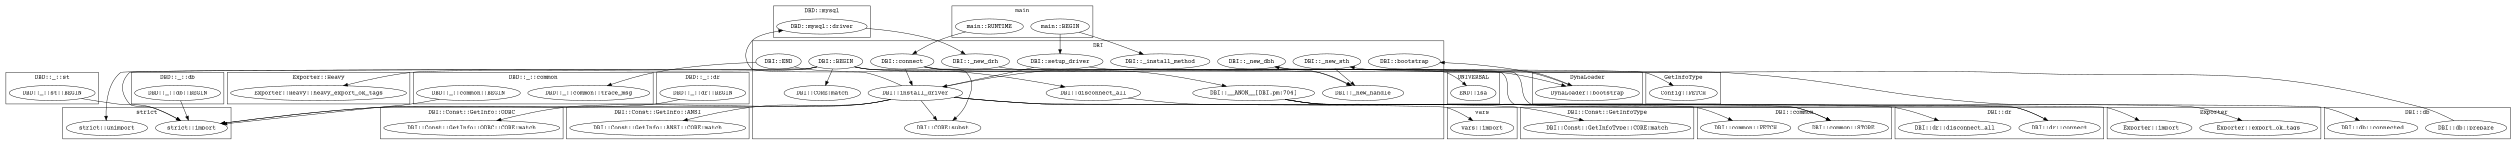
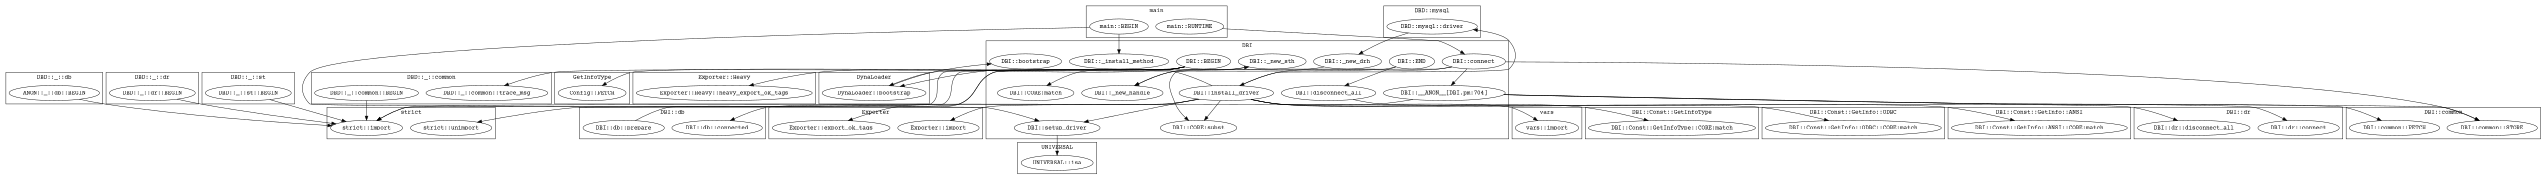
node "DBI::_new_dbh": removed
edge "DBI::setup_driver" -> "DBI::install_driver": reversed
node "DBD::_::db::BEGIN": label "DBD::_::db::BEGIN" -> "ANON::_::db::BEGIN"
node "END::isa": label "END::isa" -> "UNIVERSAL::isa"
